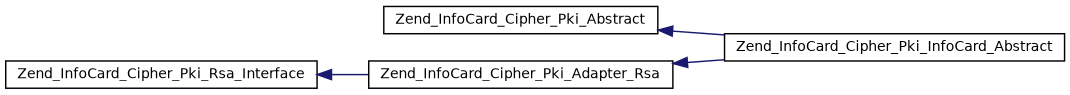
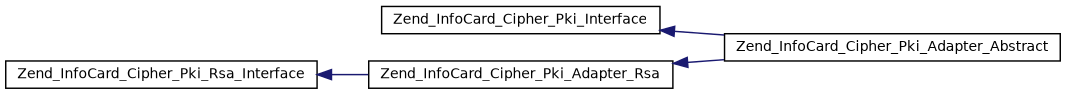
node "Zend_InfoCard_Cipher_Pki_Abstract": label "Zend_InfoCard_Cipher_Pki_Abstract" -> "Zend_InfoCard_Cipher_Pki_Interface"
node "Zend_InfoCard_Cipher_Pki_InfoCard_Abstract": label "Zend_InfoCard_Cipher_Pki_InfoCard_Abstract" -> "Zend_InfoCard_Cipher_Pki_Adapter_Abstract"
